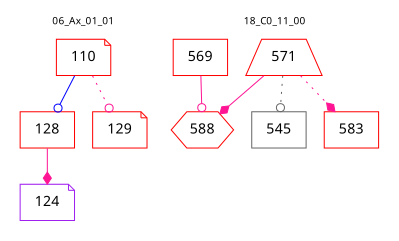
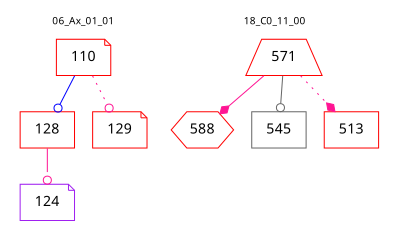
node "569": removed
edge "571" -> "545": style dotted -> solid
node "583": label "583" -> "513"
edge "128" -> "124": arrowhead diamond -> odot
